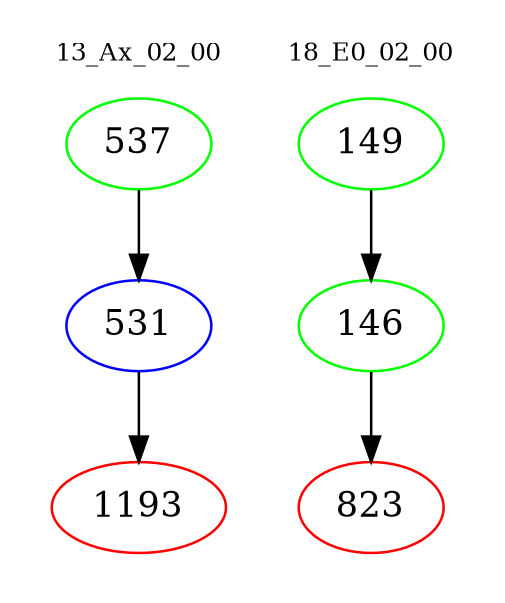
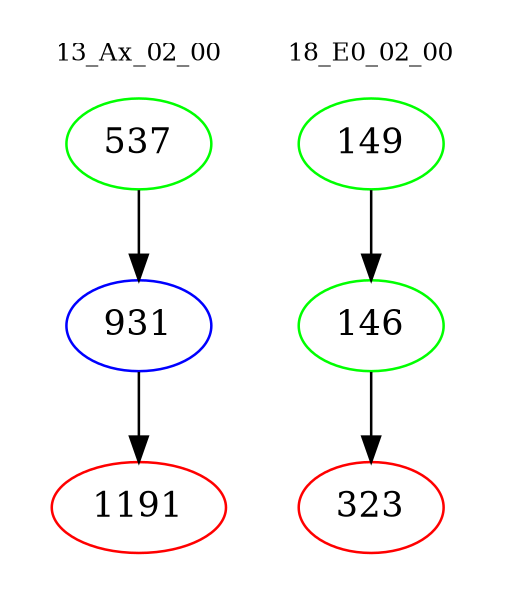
node "531": label "531" -> "931"
node "1193": label "1193" -> "1191"
node "823": label "823" -> "323"
